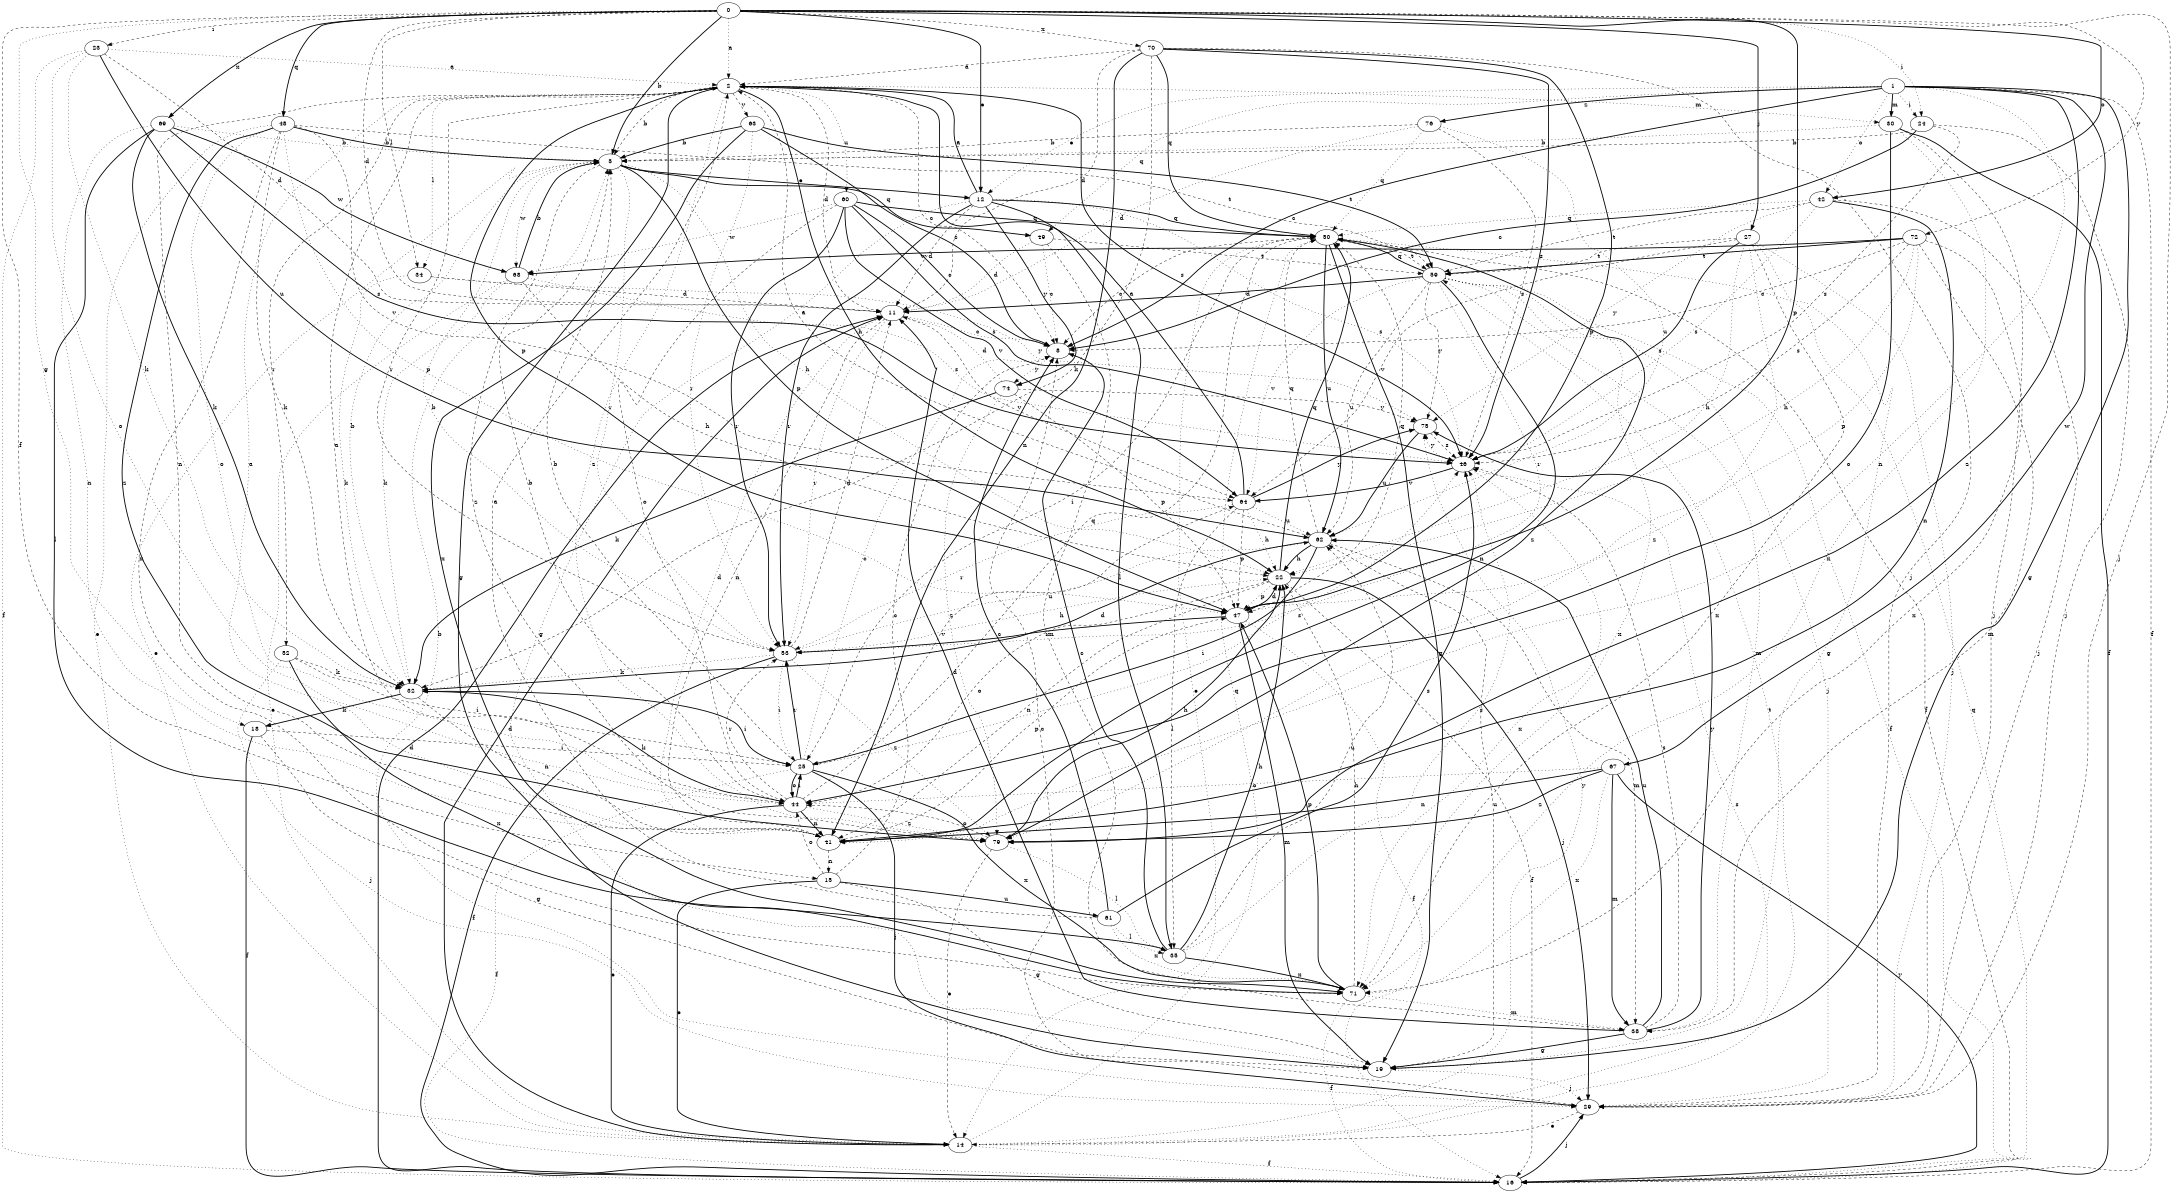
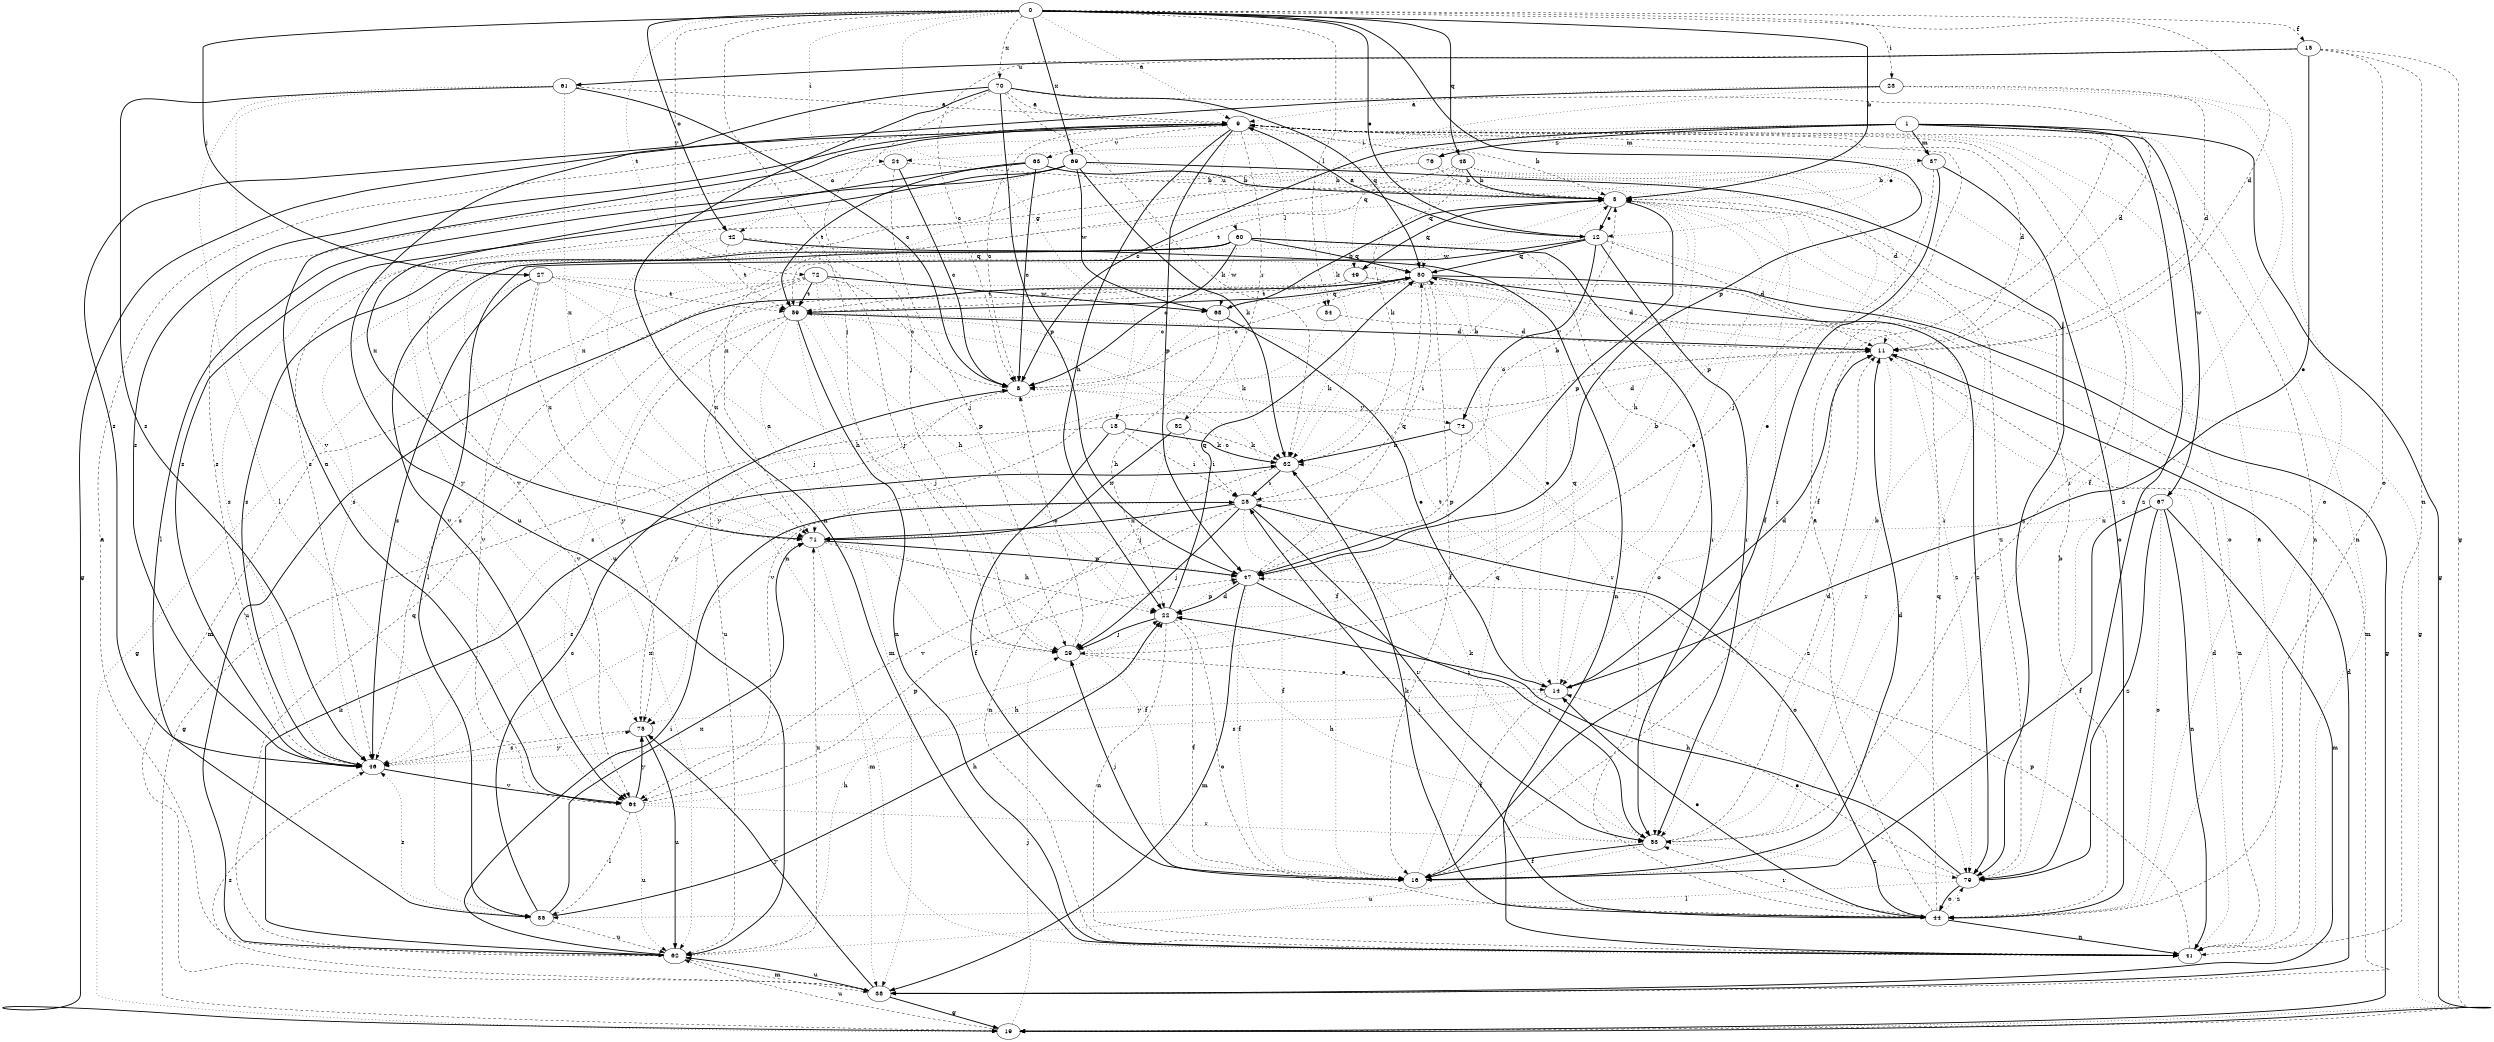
edge "0" -> "59": added, label "t"
node "2": label "2" -> "9"
node "30": label "30" -> "37"
edge "61" -> "64": added, label "v"
edge "74" -> "75": now "8" -> "75"
edge "62" -> "22": style bold -> dotted
edge "62" -> "32": label "d" -> "k"
edge "59" -> "71": label "x" -> "a"
edge "48" -> "79": now "69" -> "79"
edge "32" -> "18": reversed
edge "62" -> "71": added, label "x"
edge "79" -> "44": style dashed -> bold
edge "47" -> "19": now "47" -> "38"
edge "41" -> "15": reversed
edge "68" -> "14": style dotted -> bold
edge "67" -> "16": label "y" -> "f"
edge "14" -> "16": style dotted -> dashed
